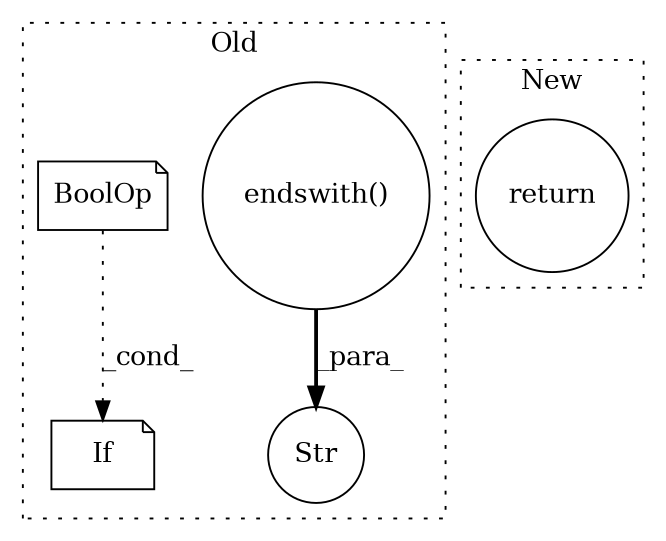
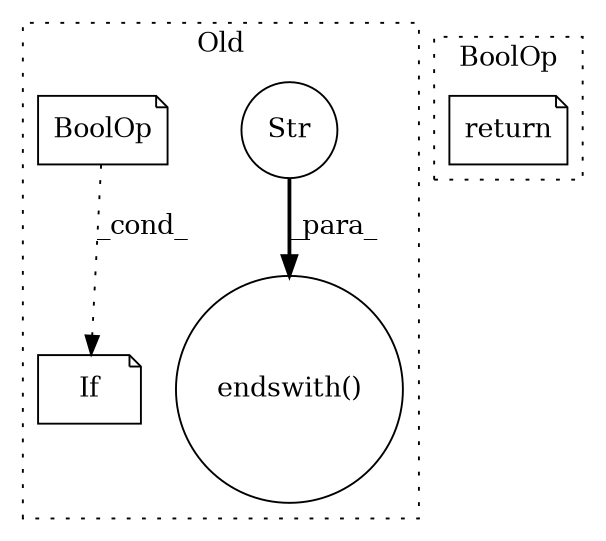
cluster "New": label "New" -> "BoolOp"
node "return": shape circle -> note
edge "endswith()" -> "Str": reversed
